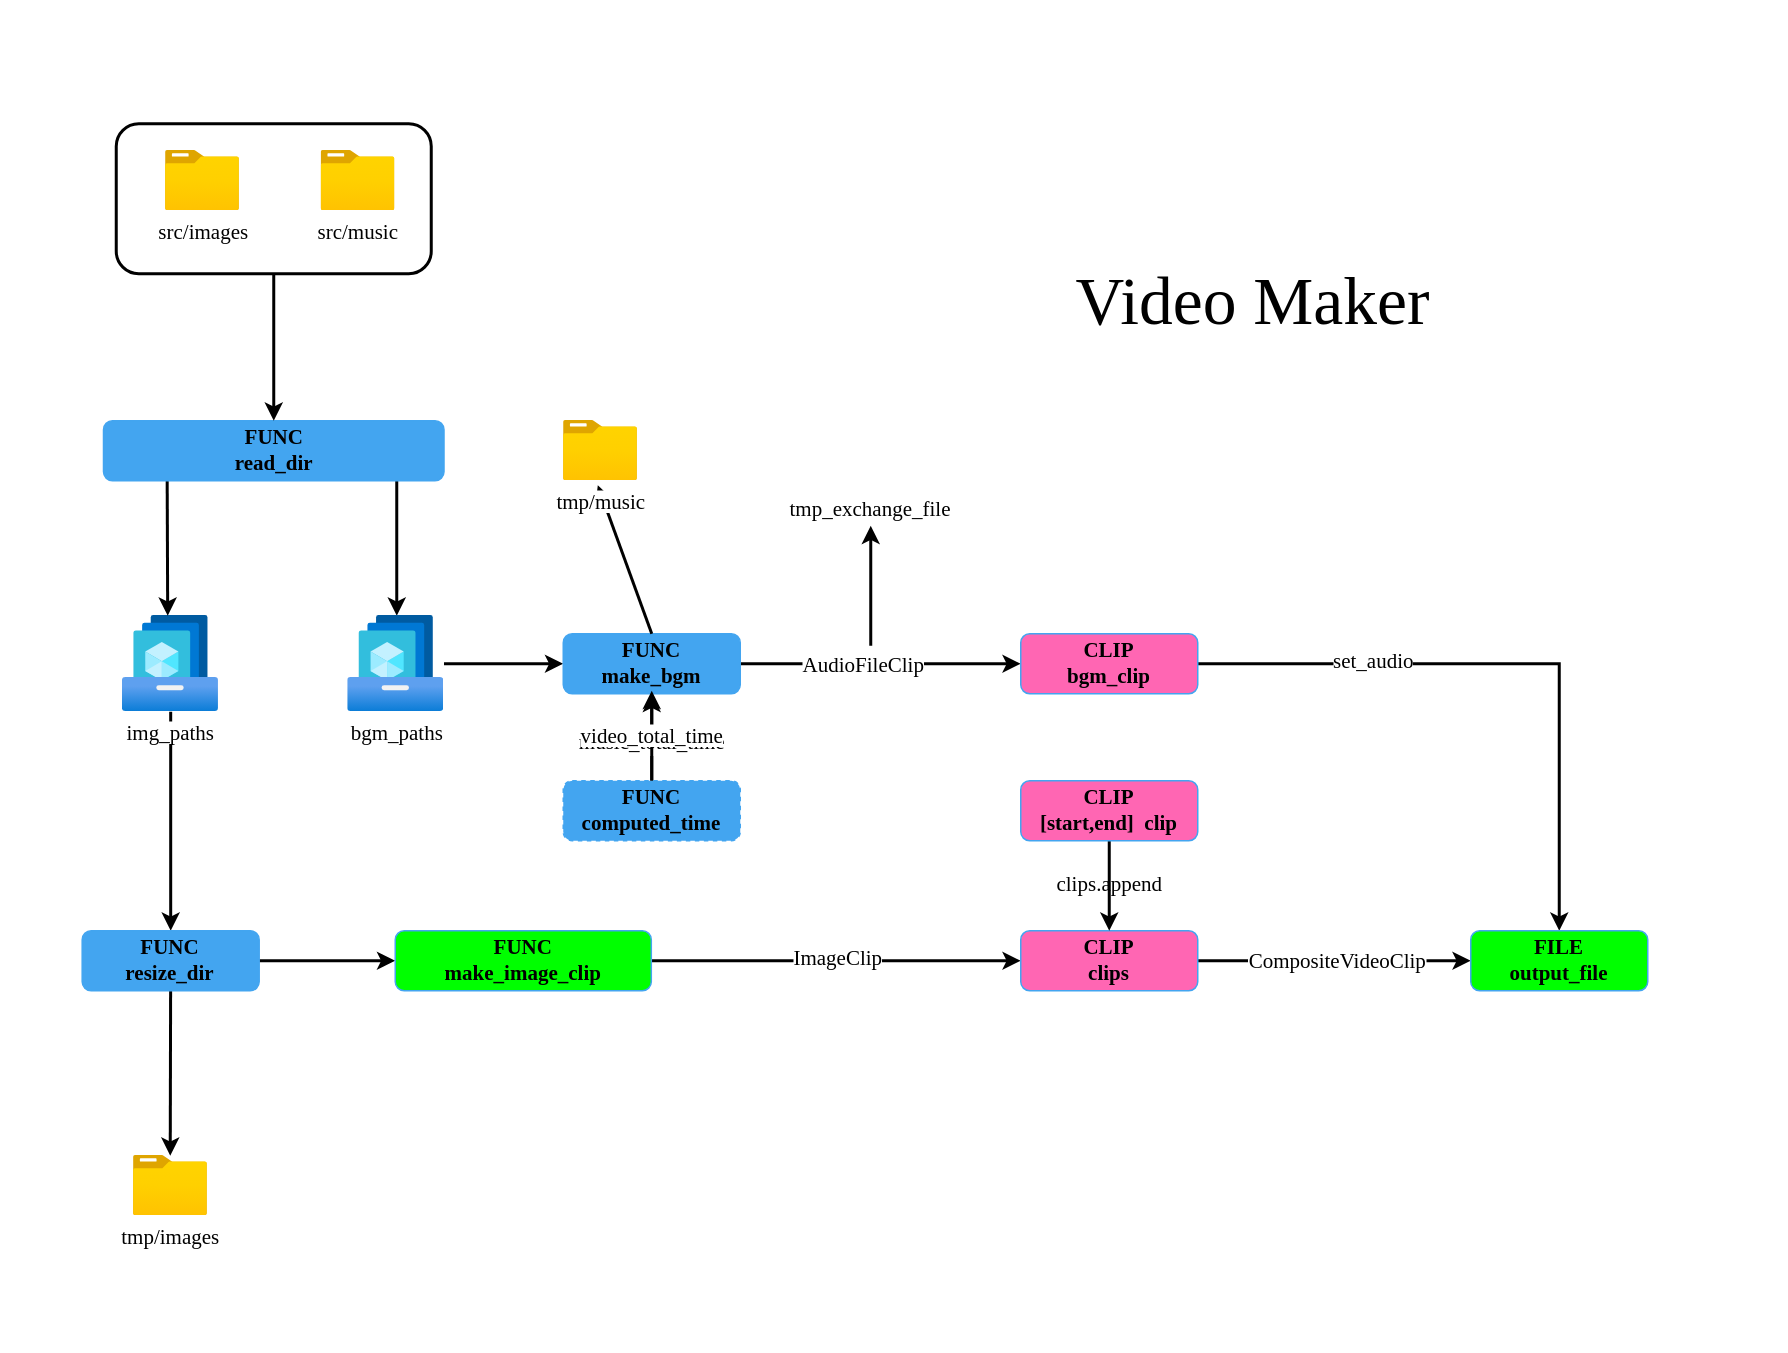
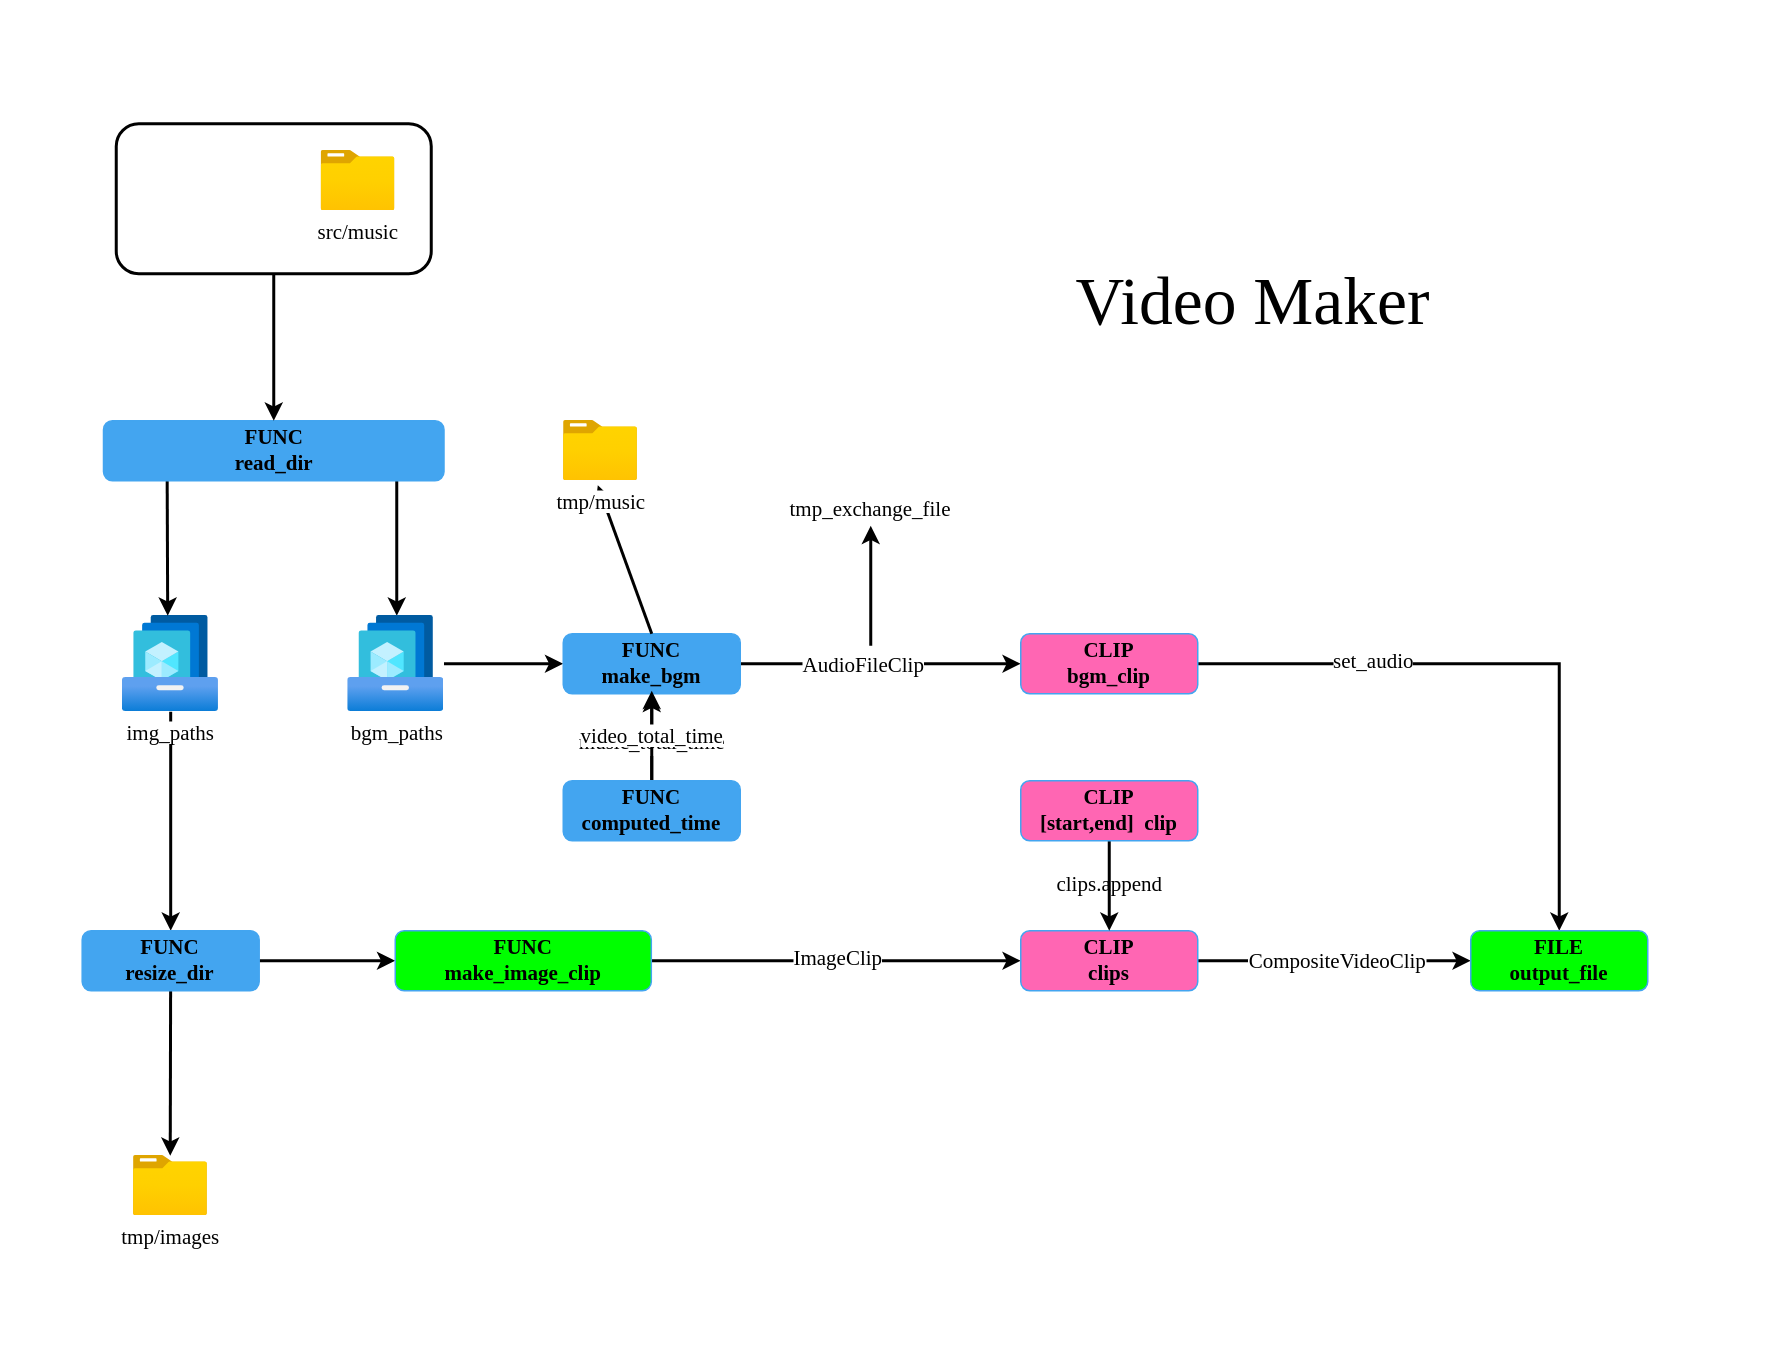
node "src/images": removed
node "FUNCcomputed_time": style dashed -> solid
